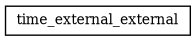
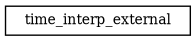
node "time_external_external": label "time_external_external" -> "time_interp_external"
